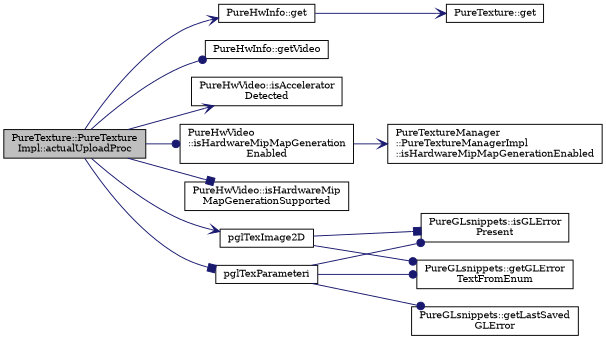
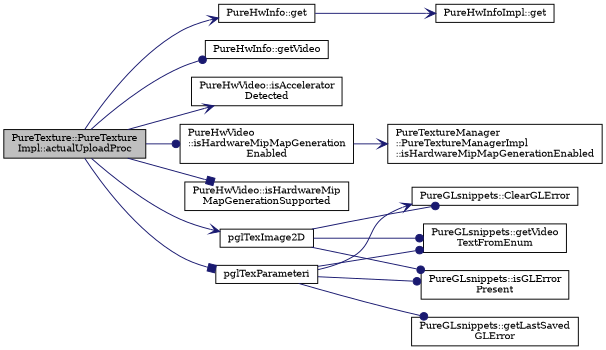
node "PureTexture::get": label "PureTexture::get" -> "PureHwInfoImpl::get"
node "PureGLsnippets::ClearGLError": added
edge "pglTexImage2D" -> "PureGLsnippets::isGLError Present": arrowhead box -> dot
node "PureGLsnippets::getGLError TextFromEnum": label "PureGLsnippets::getGLError TextFromEnum" -> "PureGLsnippets::getVideo TextFromEnum"
